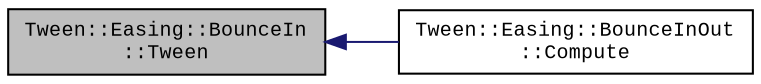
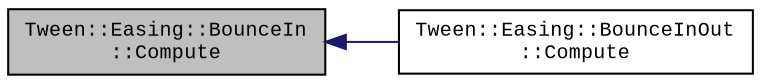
node "Tween::Easing::BounceIn ::Tween": label "Tween::Easing::BounceIn ::Tween" -> "Tween::Easing::BounceIn ::Compute"
